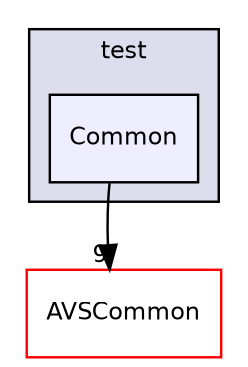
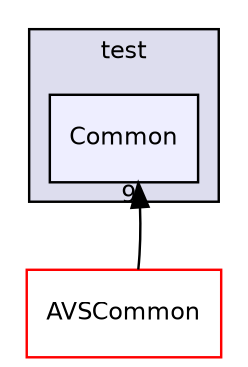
edge "Common" -> "AVSCommon": reversed
